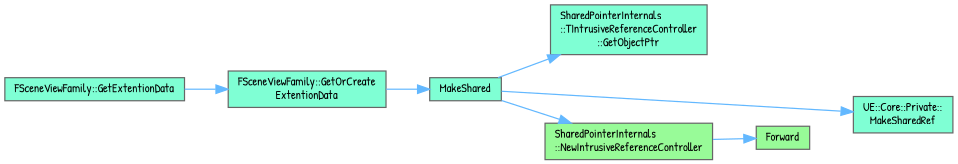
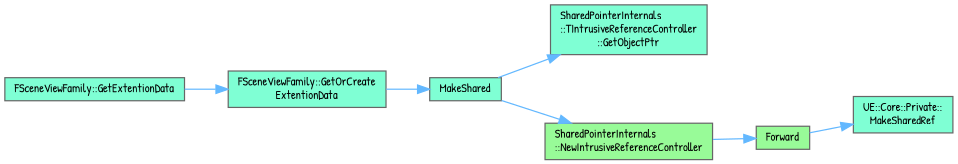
edge "MakeShared" -> "UE::Core::Private:: MakeSharedRef": now "Forward" -> "UE::Core::Private:: MakeSharedRef"
